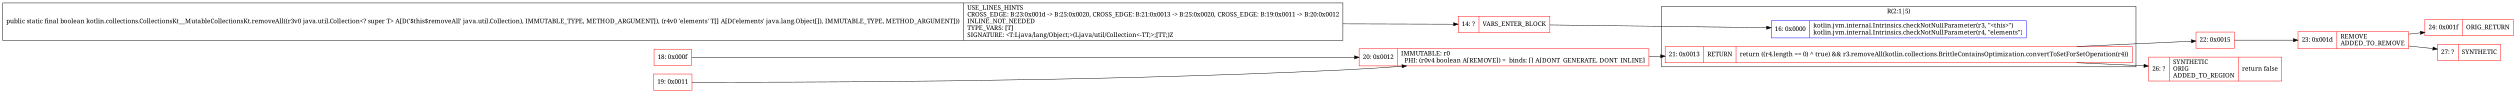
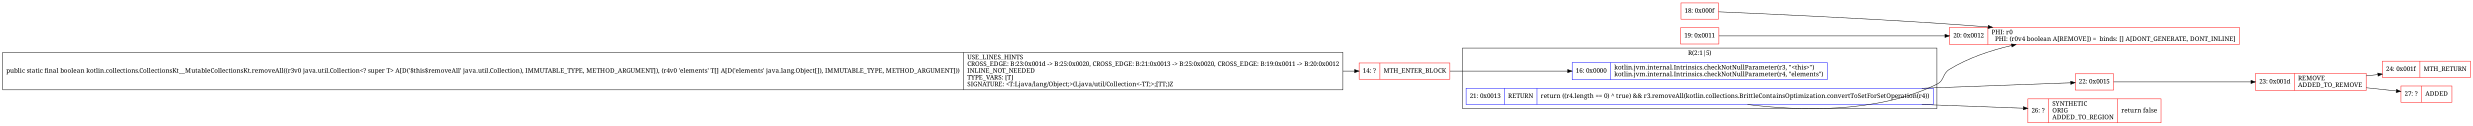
node "14: ?": text "VARS_ENTER_BLOCK" -> "MTH_ENTER_BLOCK"
node "24: 0x001f": text "ORIG_RETURN" -> "MTH_RETURN"
node "27: ?": text "SYNTHETIC" -> "ADDED"
node "20: 0x0012": text "IMMUTABLE: r0" -> "PHI: r0"
node "21: 0x0013": color red -> blue
edge "20: 0x0012" -> "21: 0x0013": reversed
